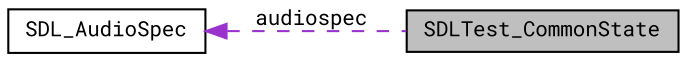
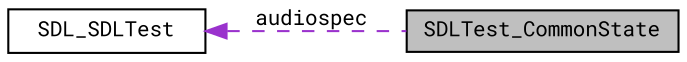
node "SDL_AudioSpec": label "SDL_AudioSpec" -> "SDL_SDLTest"
